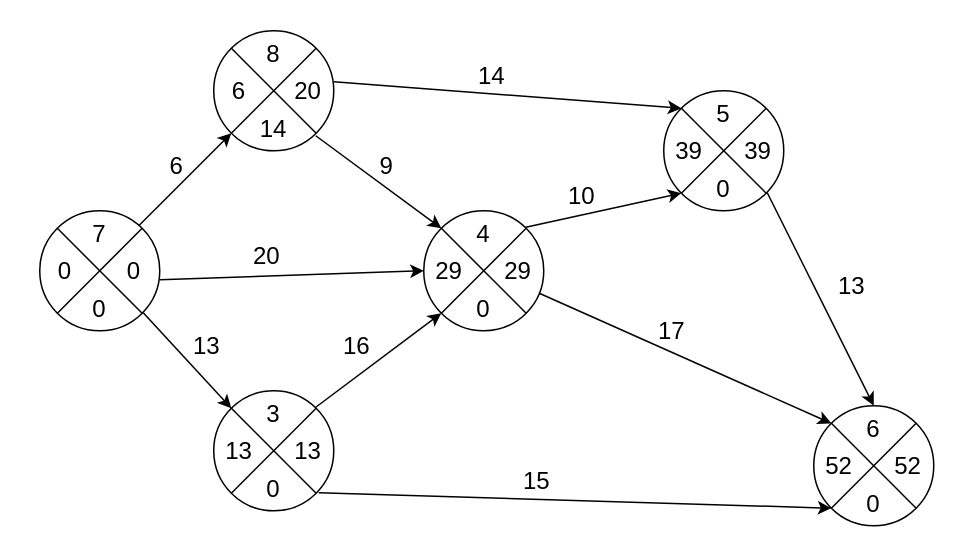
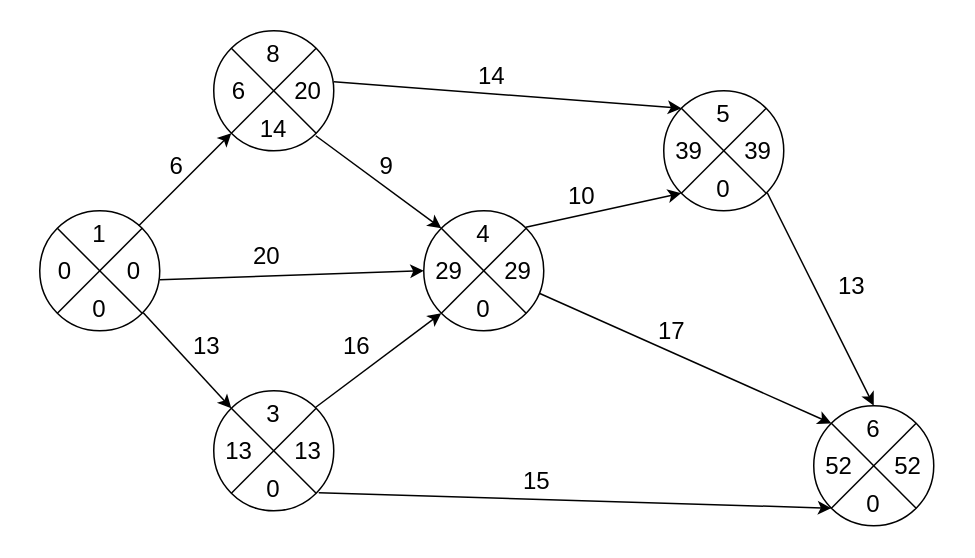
node "7": label "7" -> "1"
